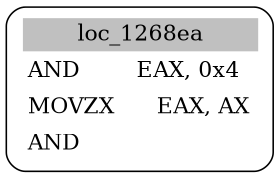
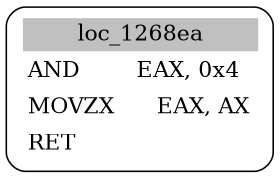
node "loc_1268ea": text "AND" -> "RET"
